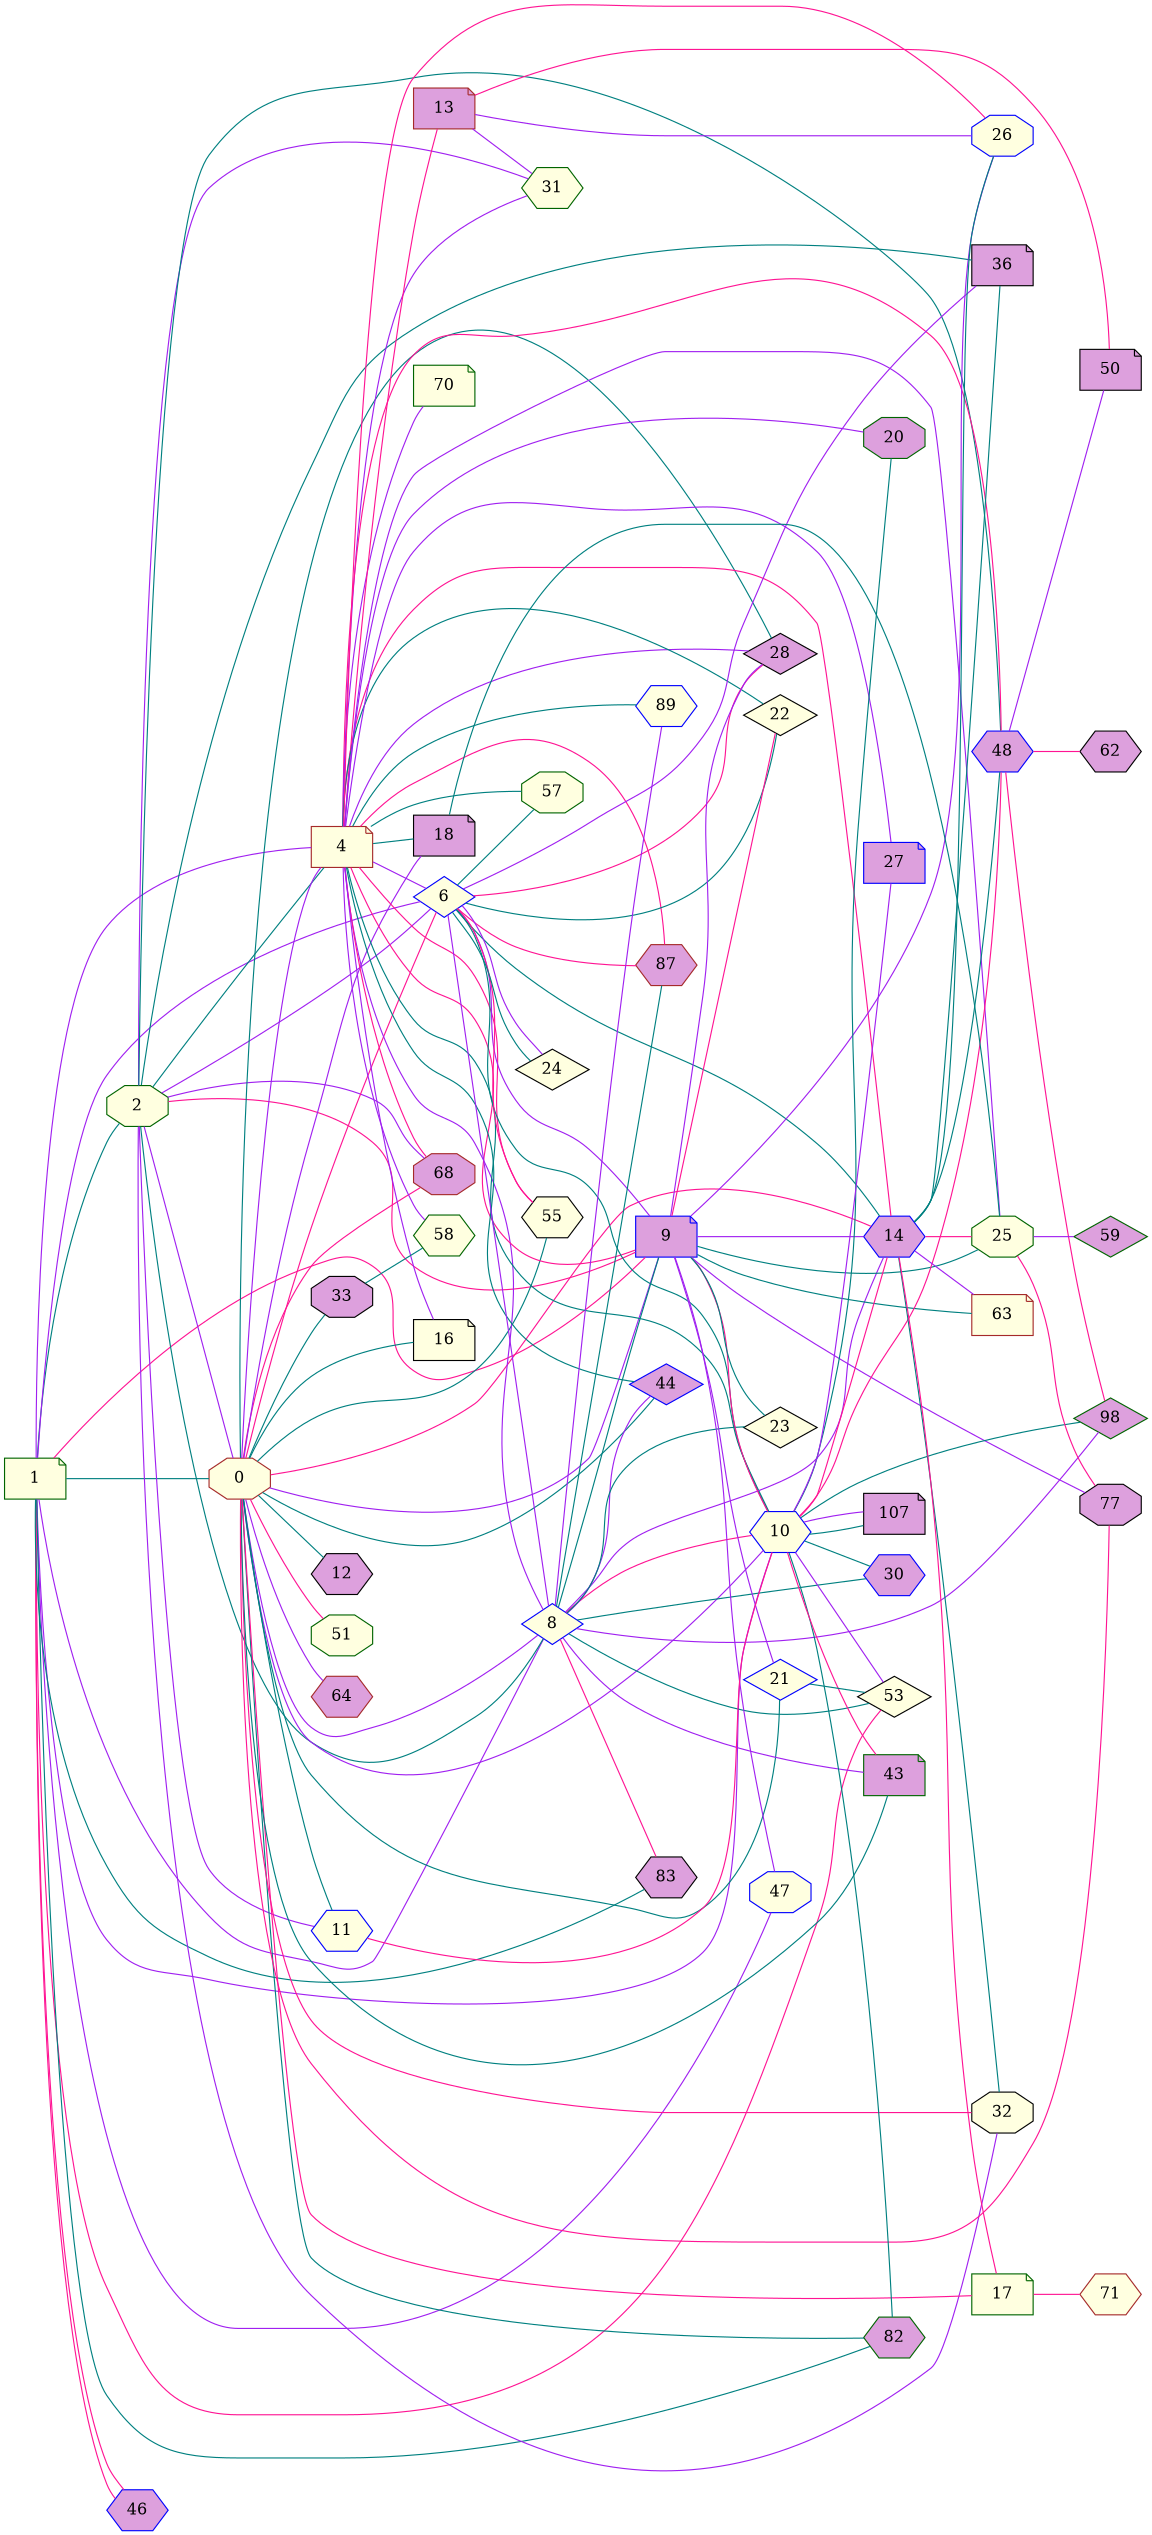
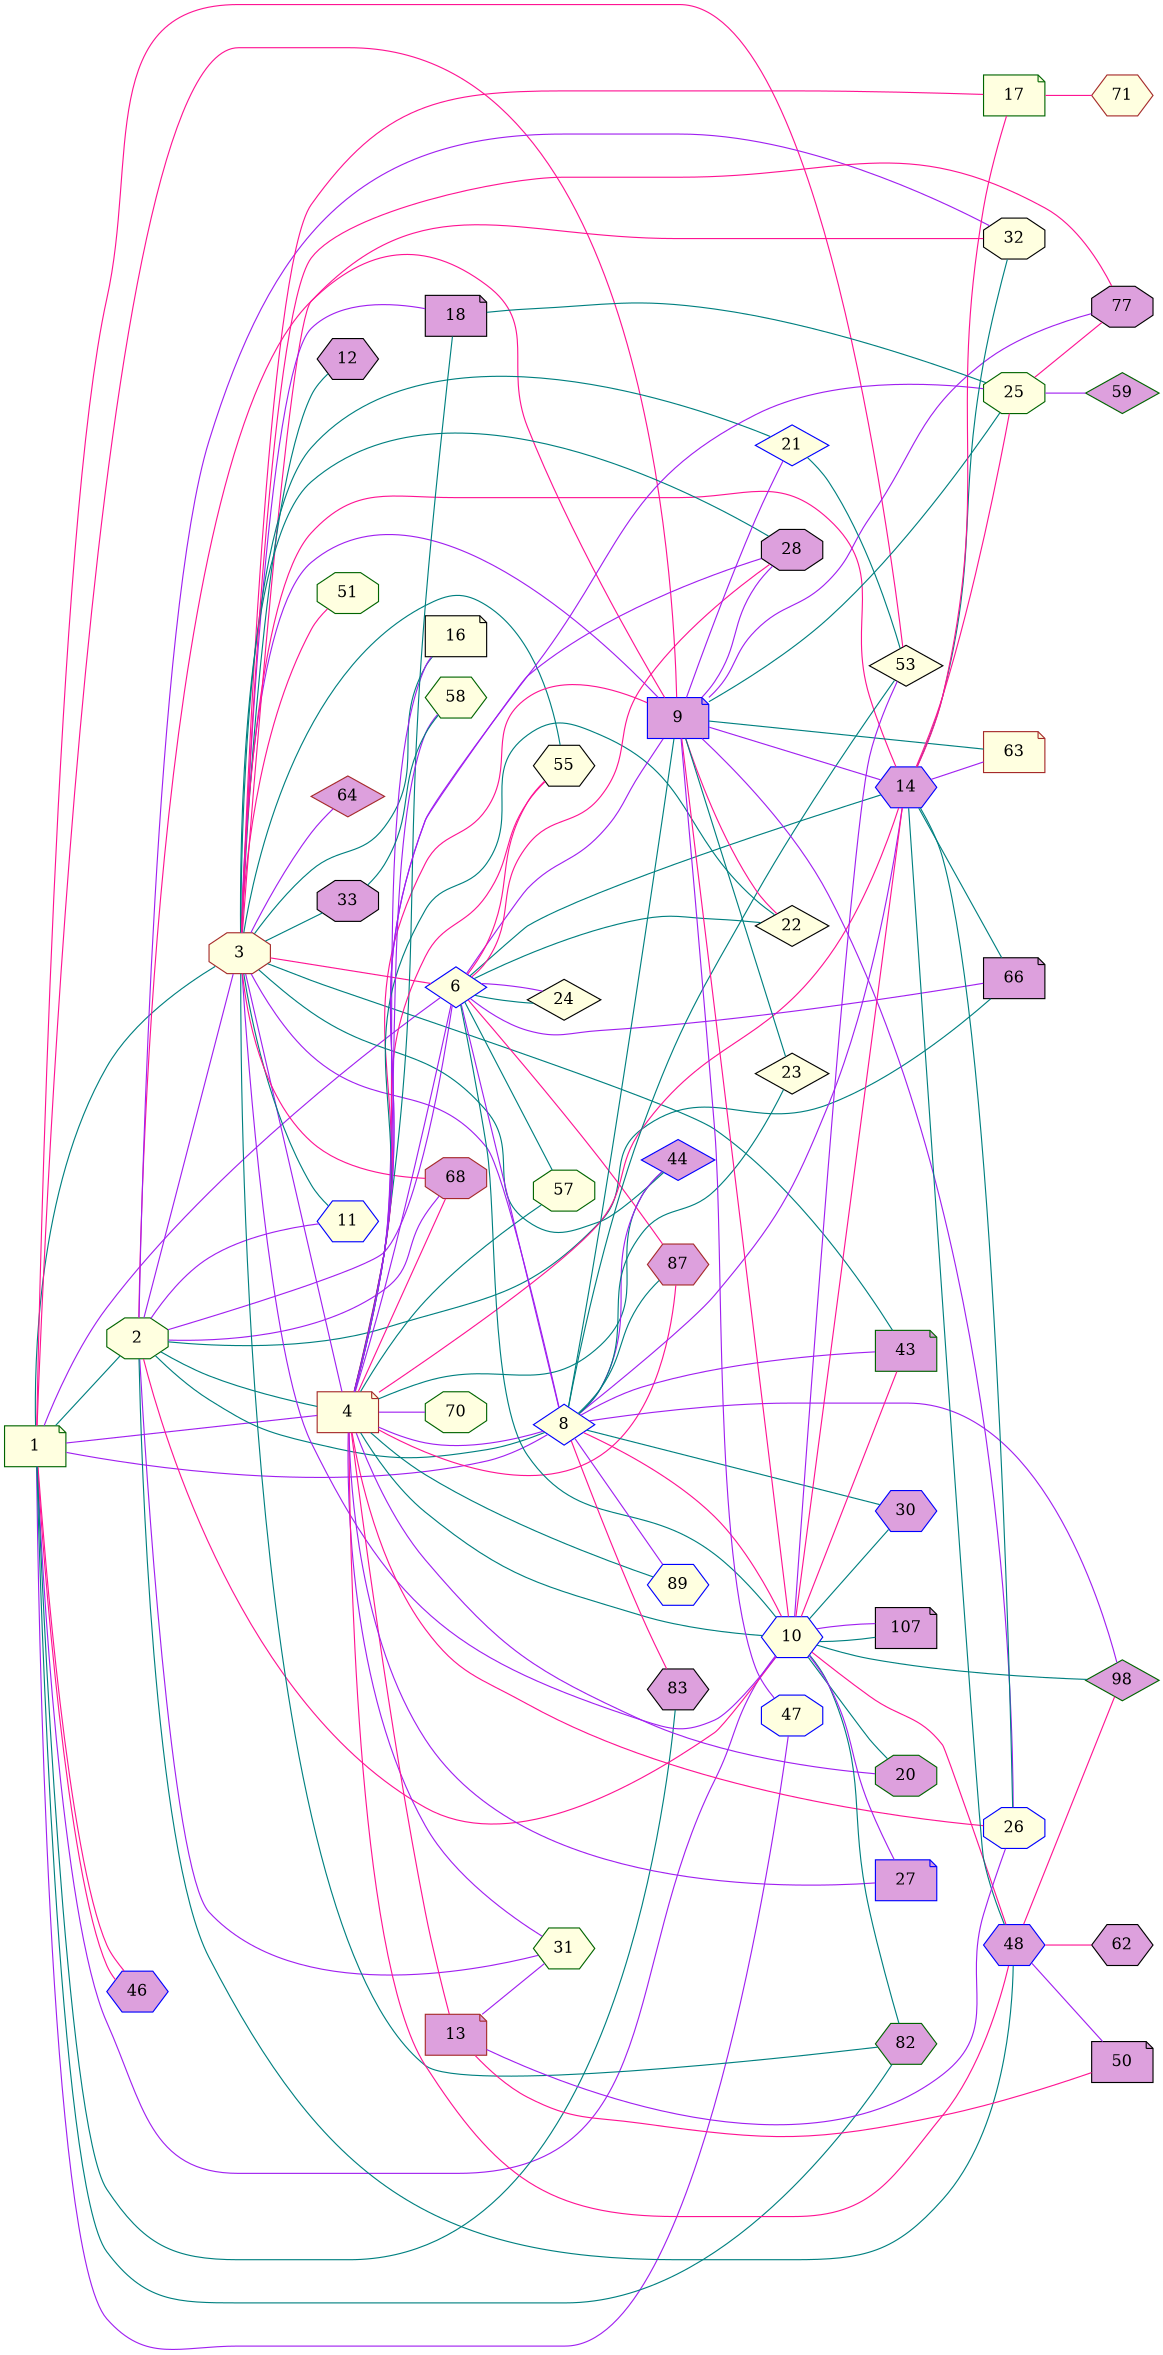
node "36": label "36" -> "66"
node "70": shape note -> octagon
node "28": shape diamond -> octagon
node "0": label "0" -> "3"
node "64": shape hexagon -> diamond
edge "10" -- "11": now "10" -- "2"
